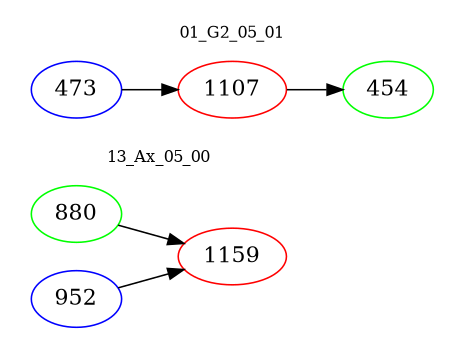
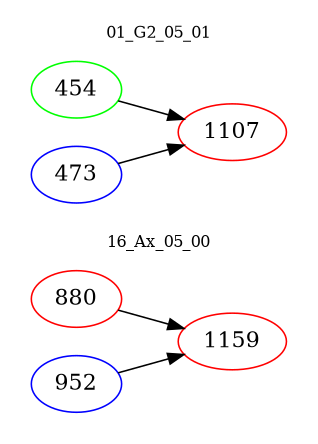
edge "1107" -> "454": reversed
cluster "13_Ax_05_00": label "13_Ax_05_00" -> "16_Ax_05_00"
node "880": color green -> red
